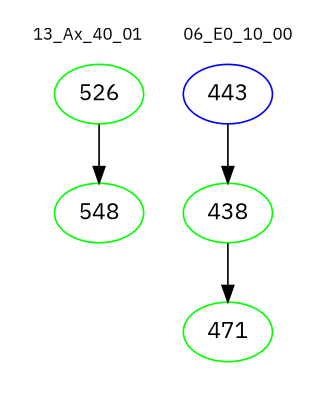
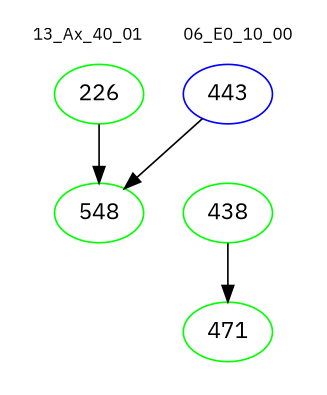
node "526": label "526" -> "226"
edge "443" -> "438": now "443" -> "548"
